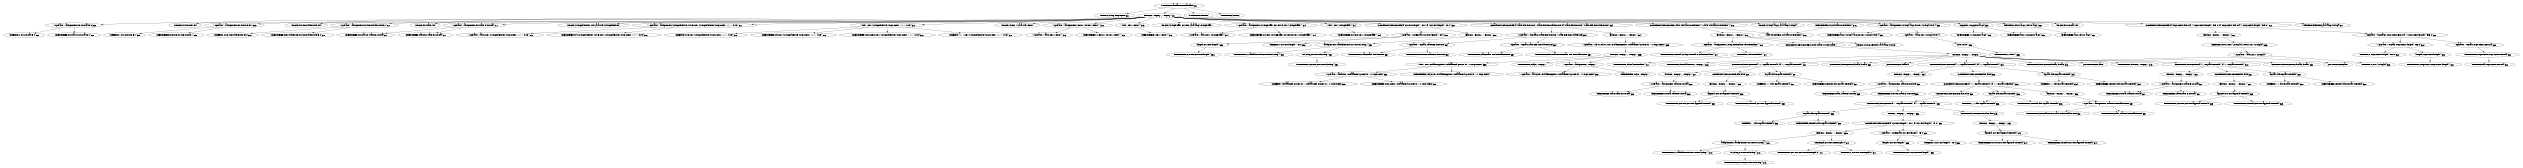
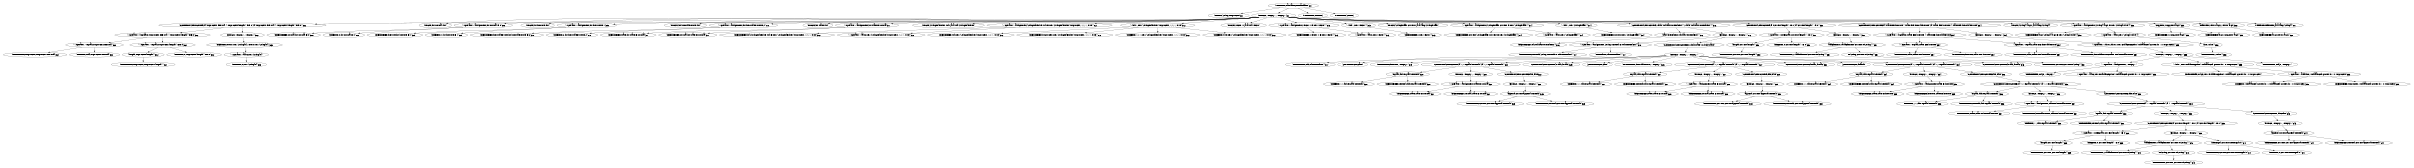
edge "(IDENTIFIER,tok,tok.hasMoreTokens())" -> "(hasMoreTokens,tok.hasMoreTokens())": reversed
node "(LOCAL,String nextTok: java.lang.String)": removed
edge "(IDENTIFIER,to_process,to_process == null)" -> "(LITERAL,null,to_process == null)": now "(<operator>.equals,to_process == null)" -> "(LITERAL,null,to_process == null)"
